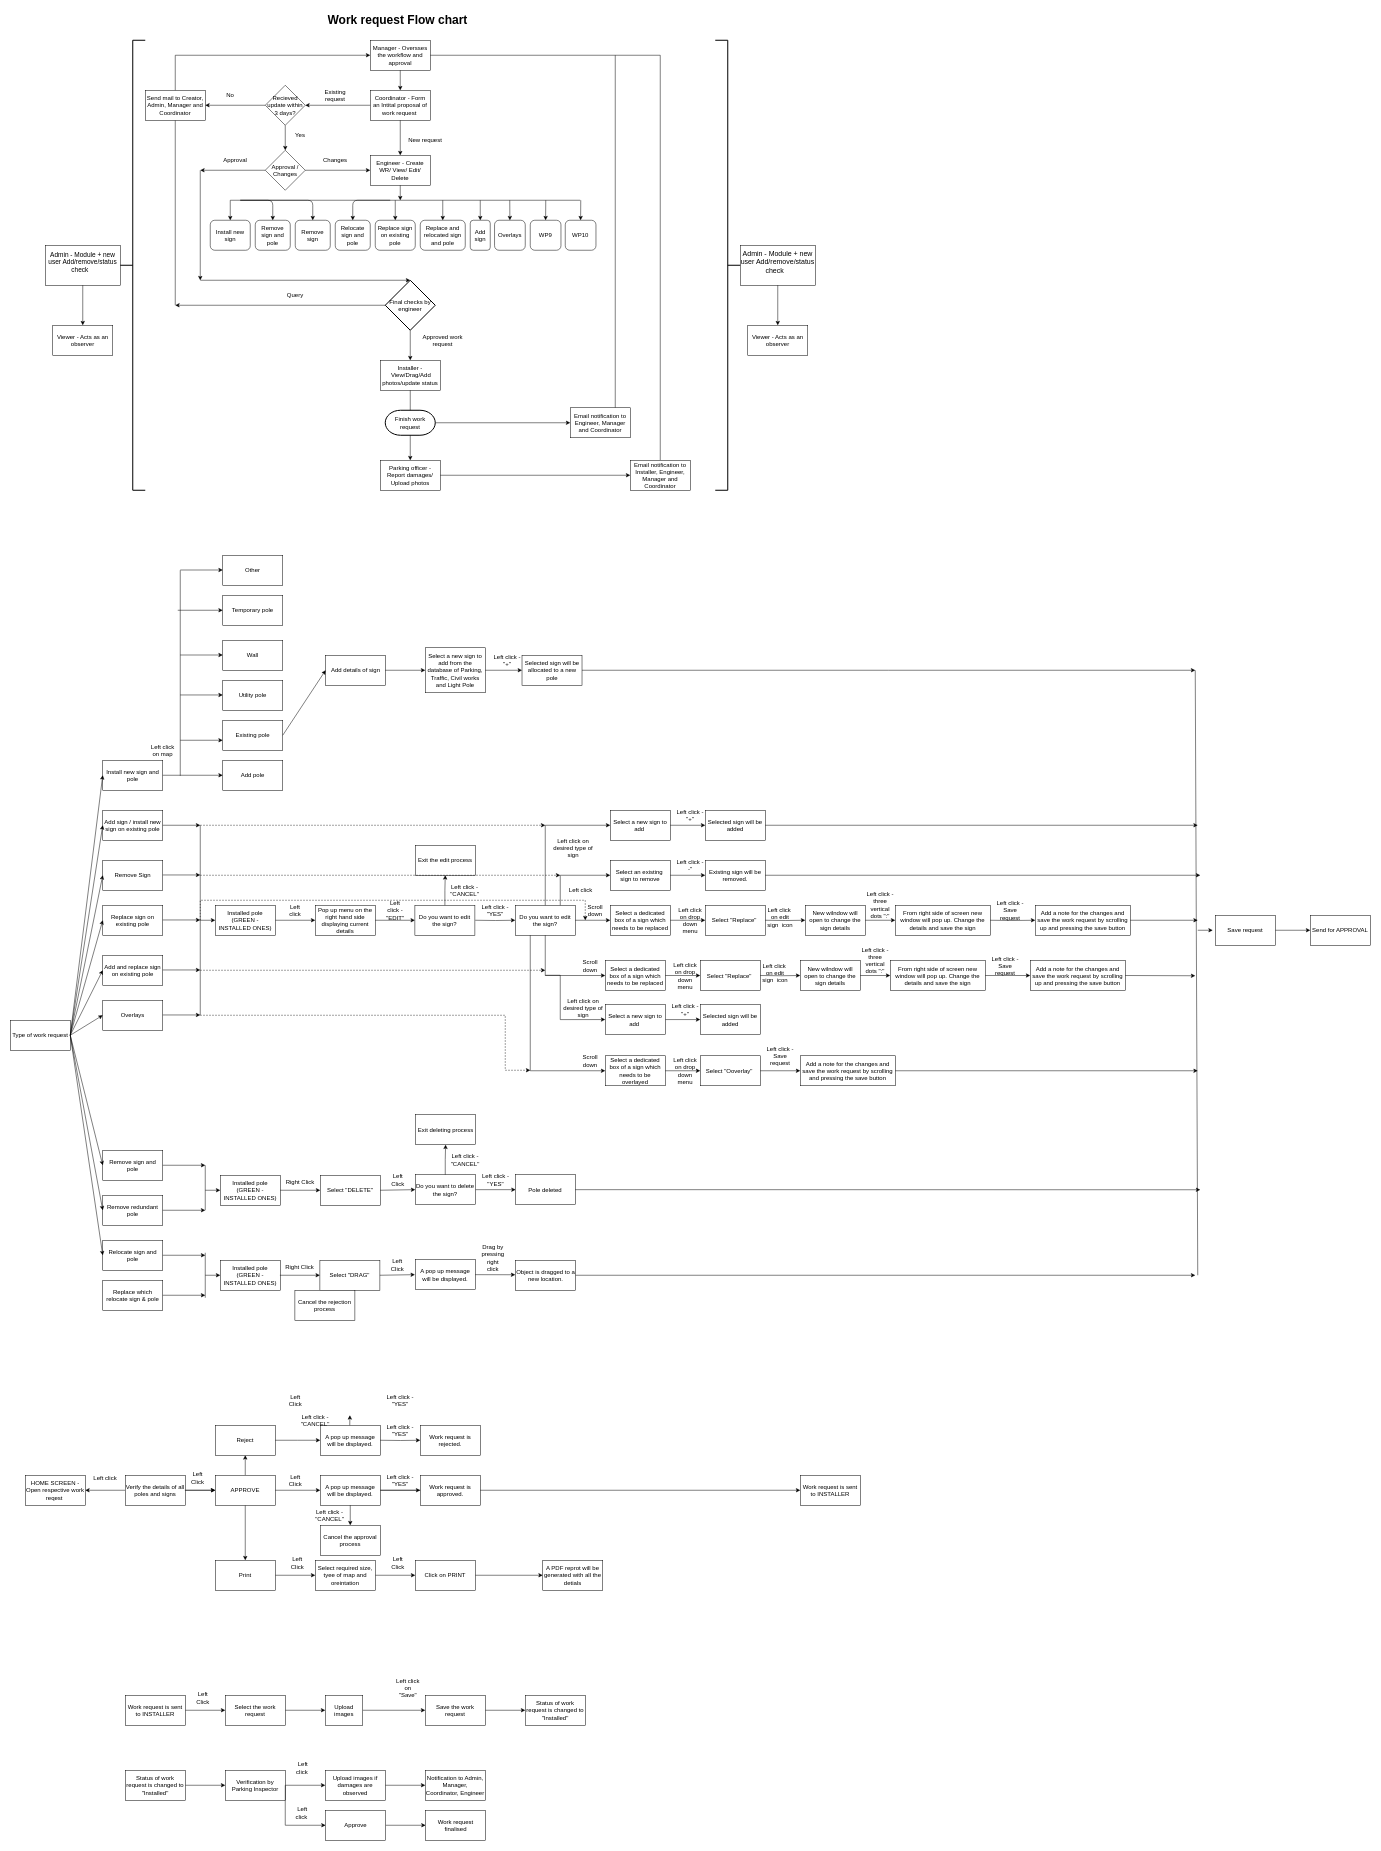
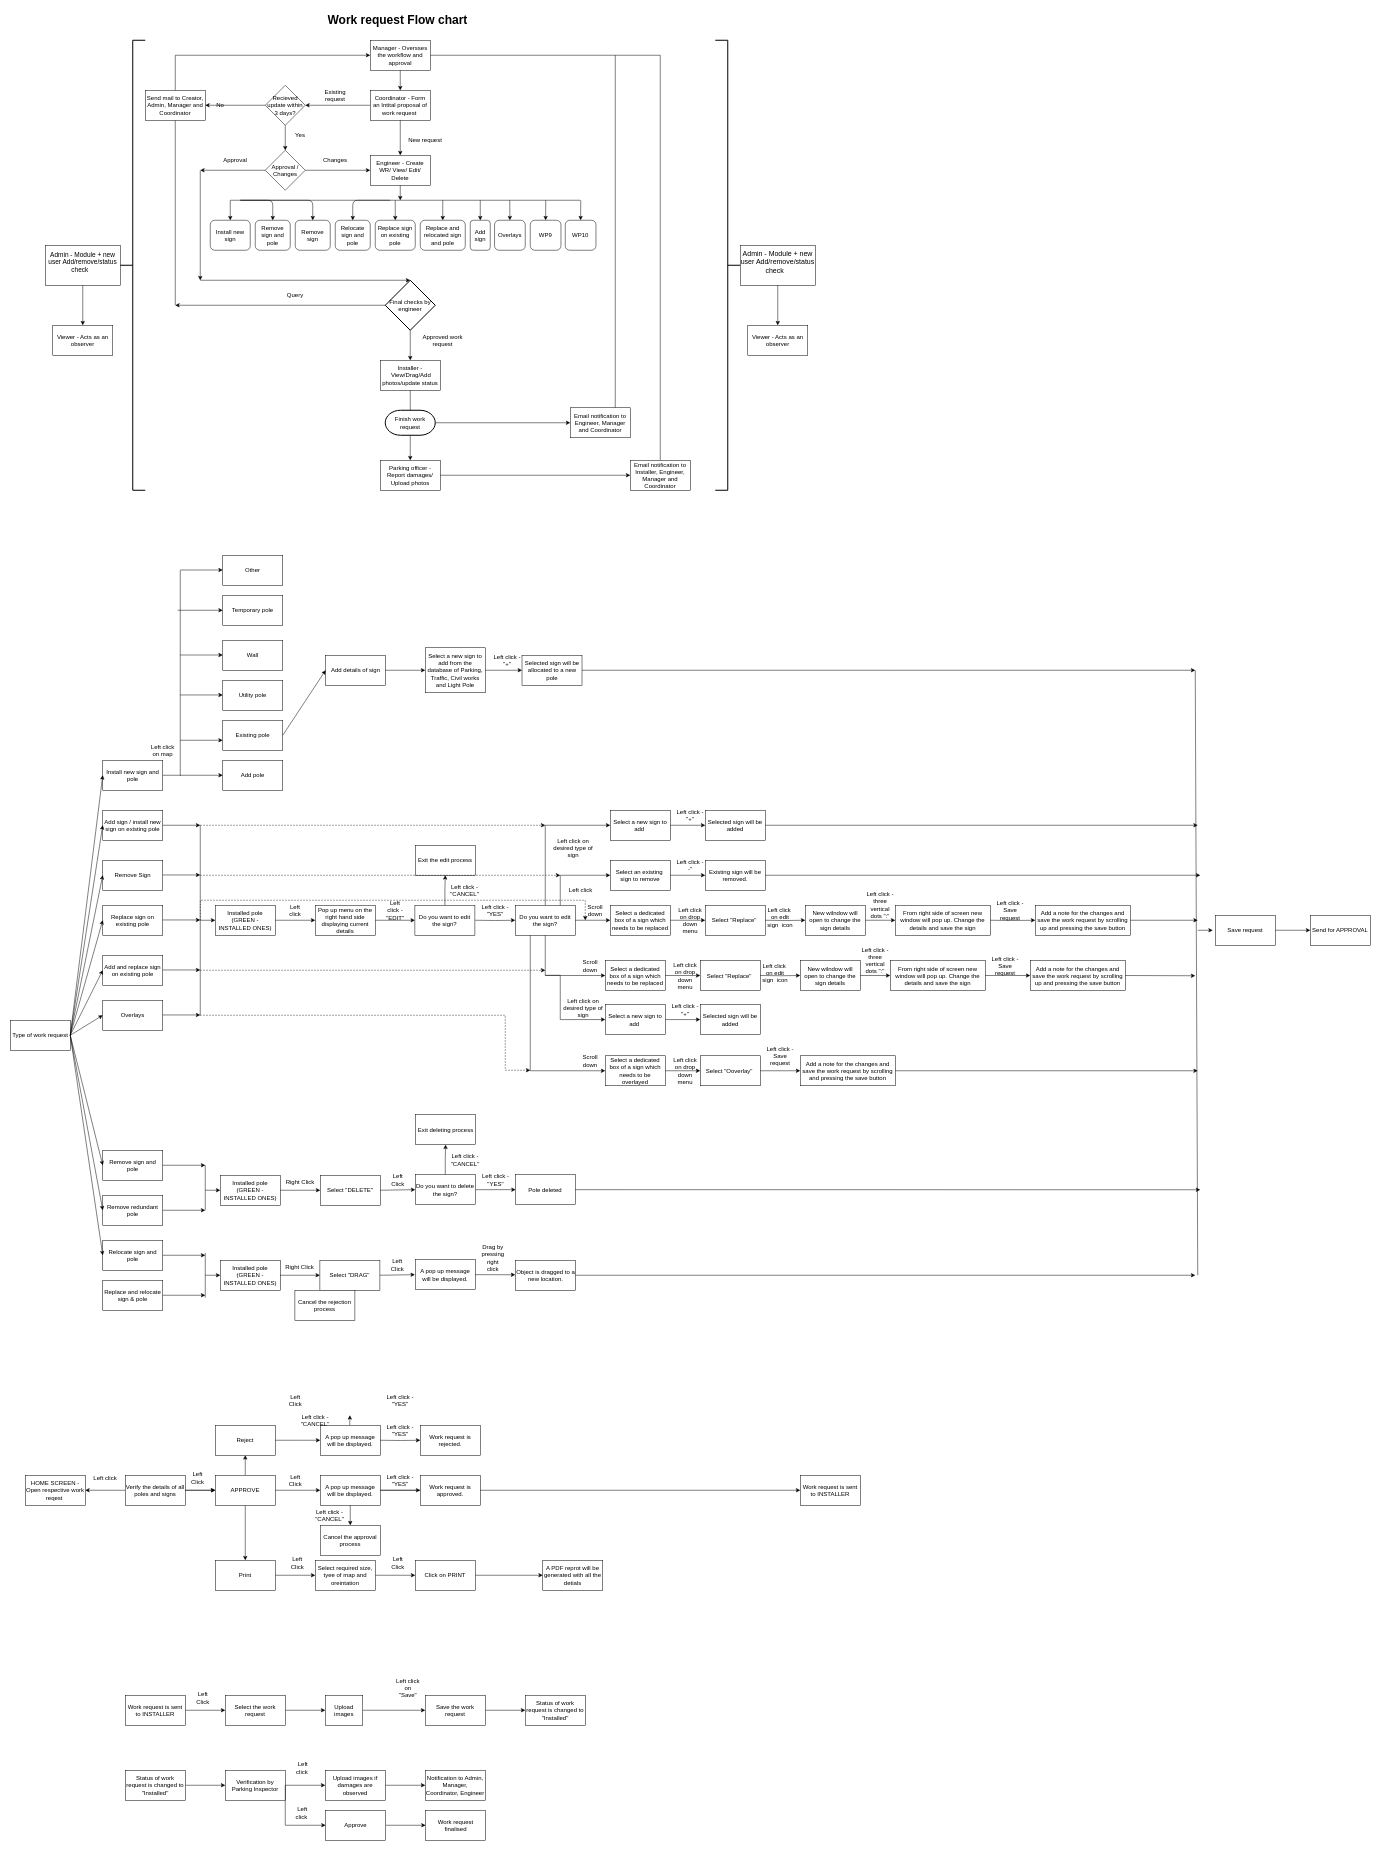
node "No": moved (230, 95) -> (220, 105)
node "Replace which relocate sign & pole": label "Replace which relocate sign & pole" -> "Replace and relocate sign & pole"
